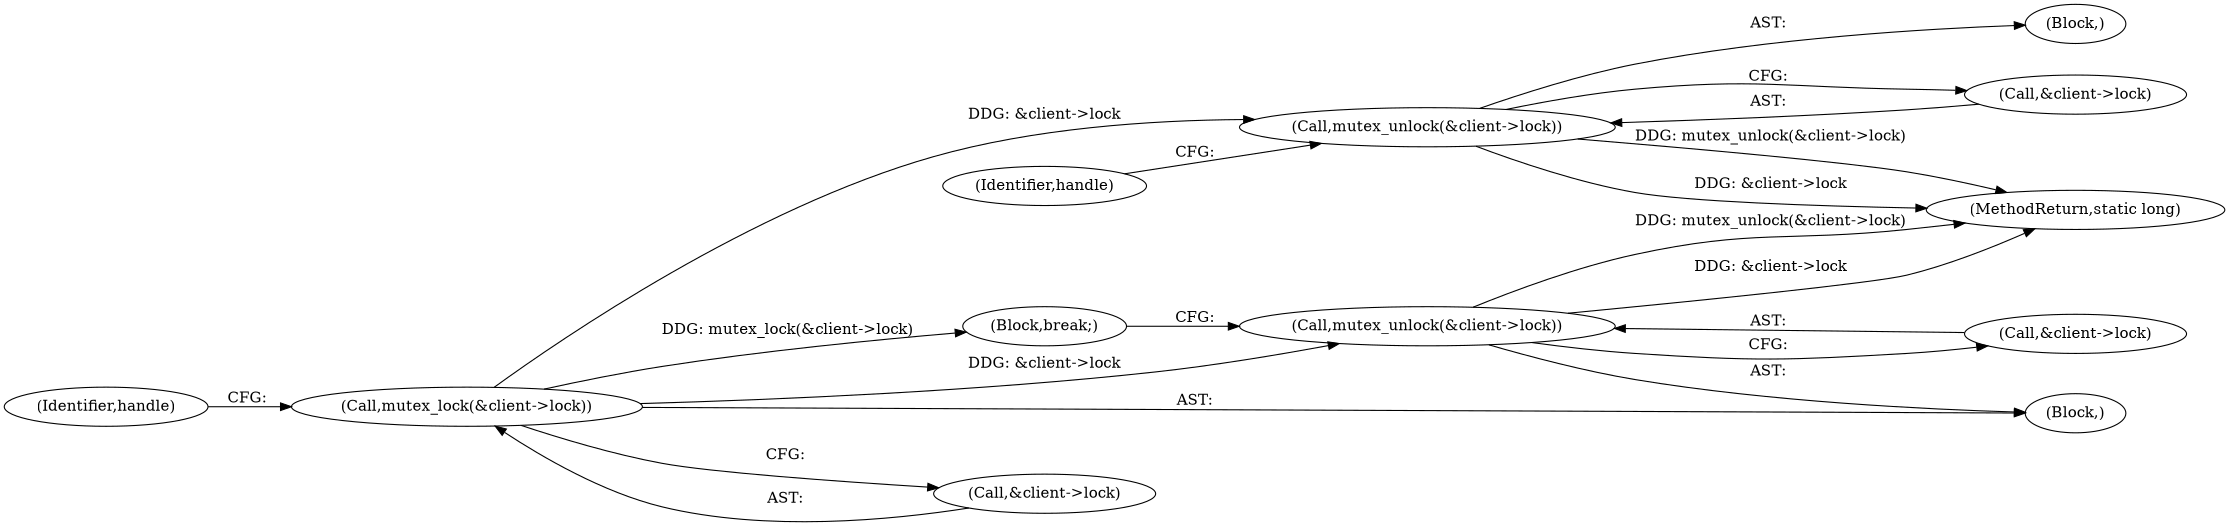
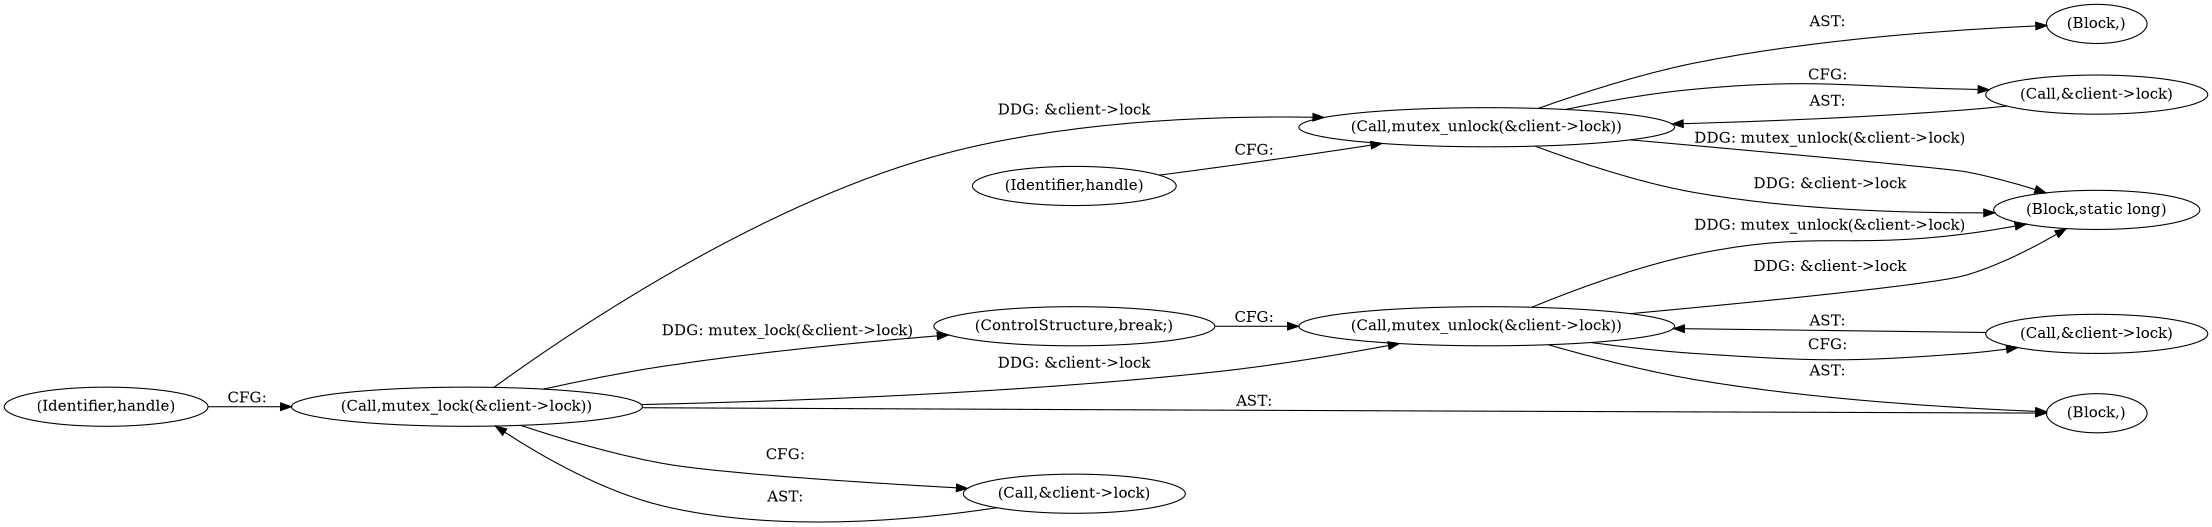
node "(MethodReturn,static long)": label "(MethodReturn,static long)" -> "(Block,static long)"
node "(Block,break;)": label "(Block,break;)" -> "(ControlStructure,break;)"
